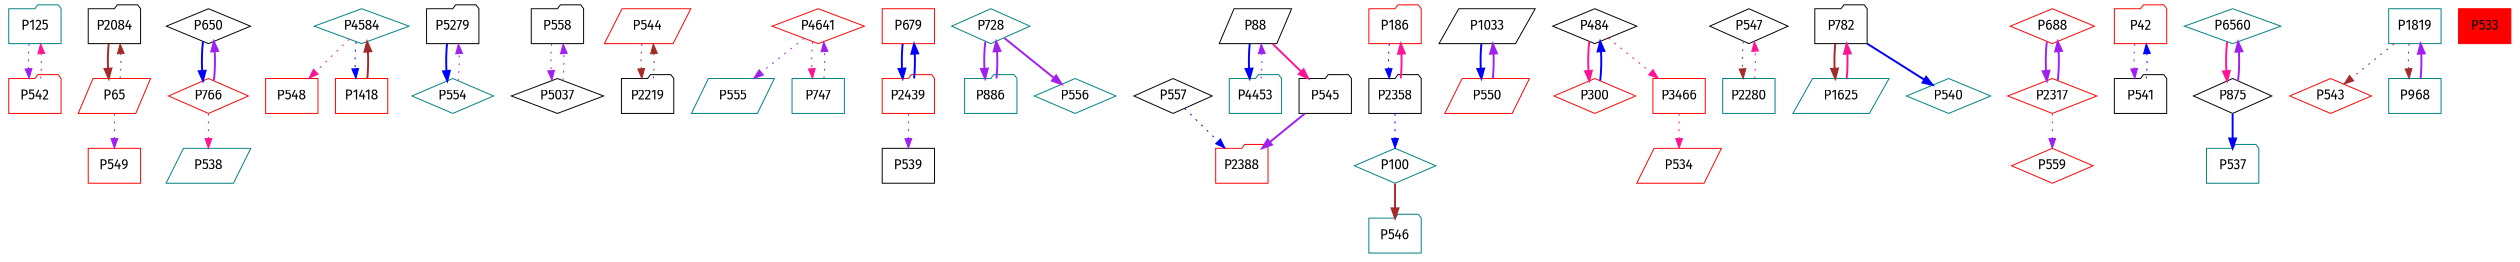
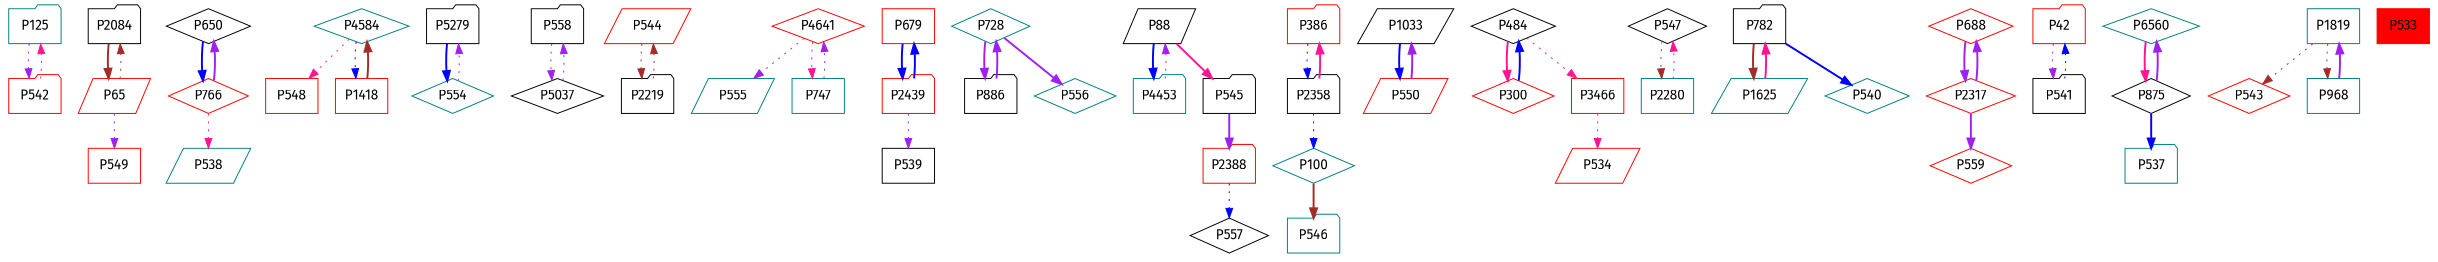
node "P186": label "P186" -> "P386"
node "P886": color teal -> black
edge "P557" -> "P2388": reversed
edge "P2317" -> "P559": style dotted -> bold
